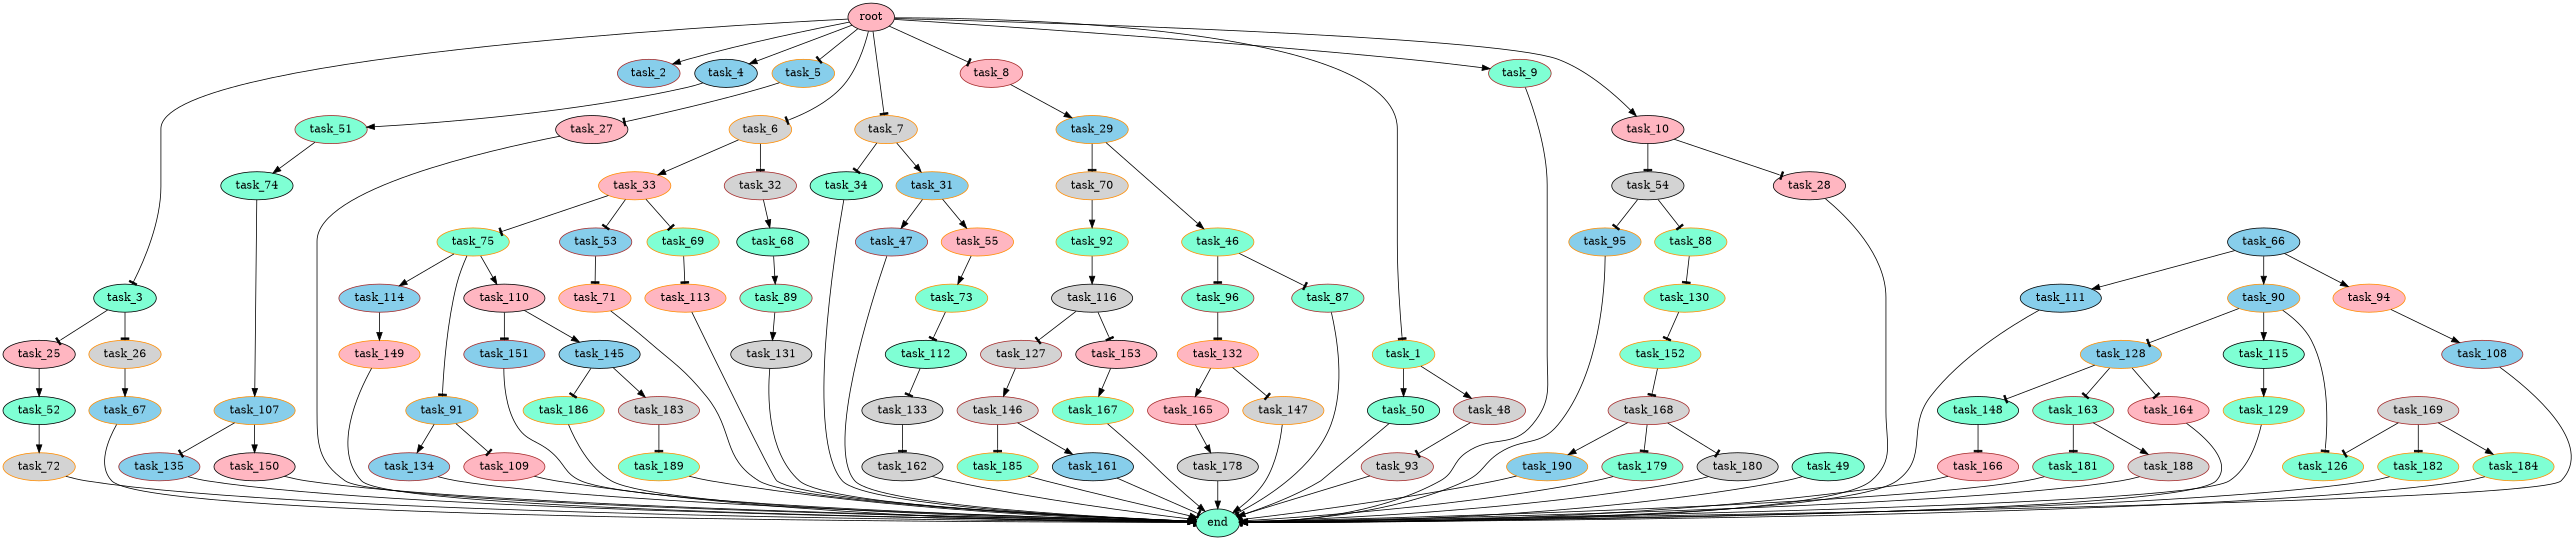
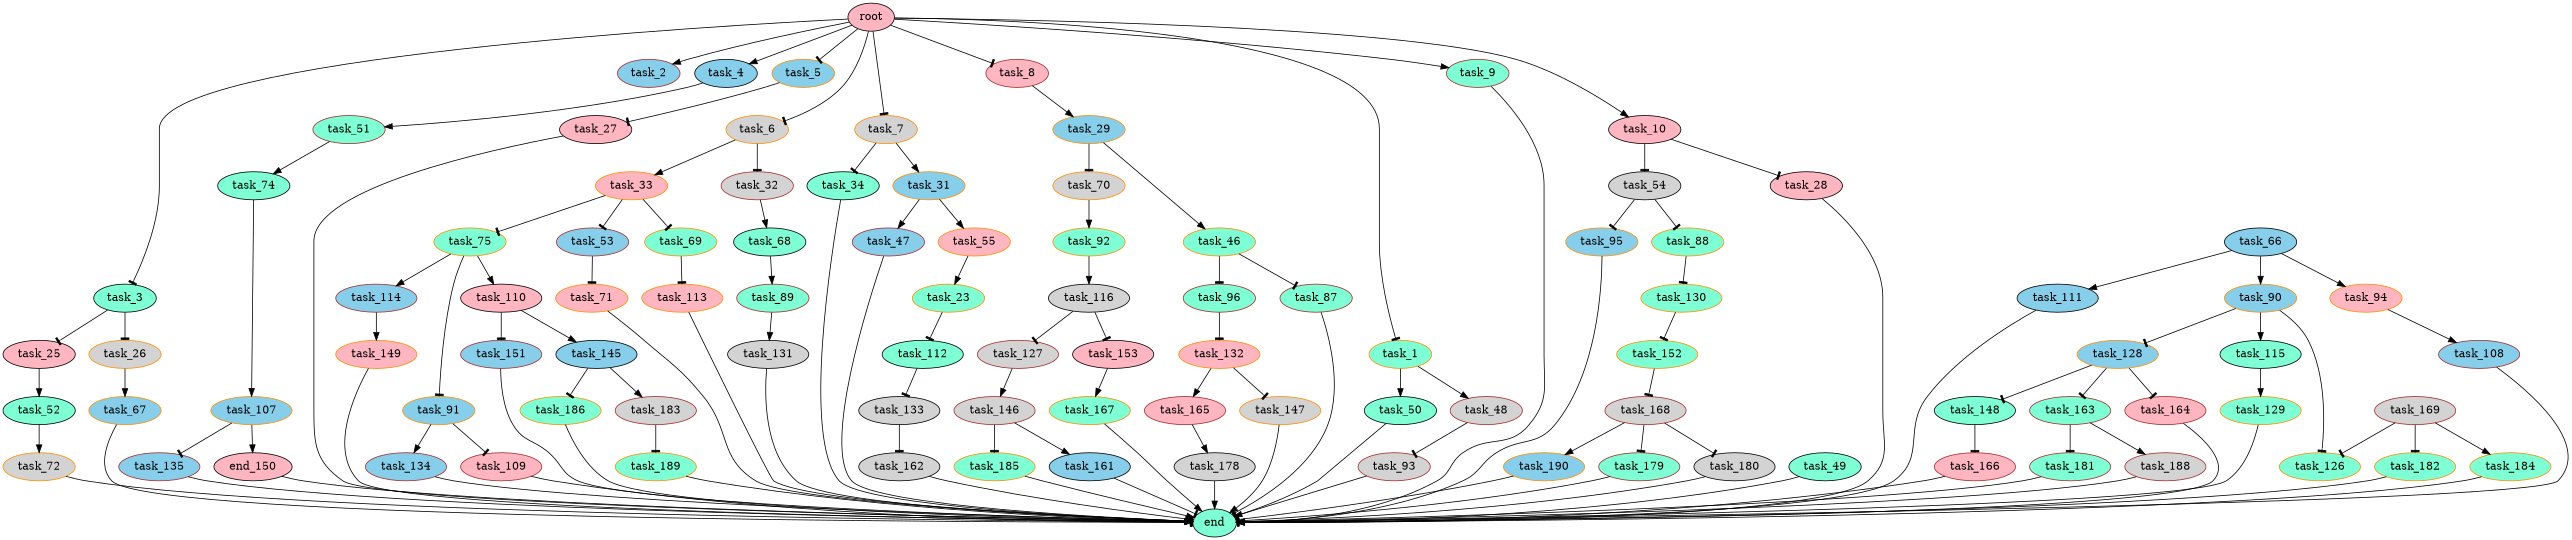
node "task_73": label "task_73" -> "task_23"
node "task_150": label "task_150" -> "end_150"
